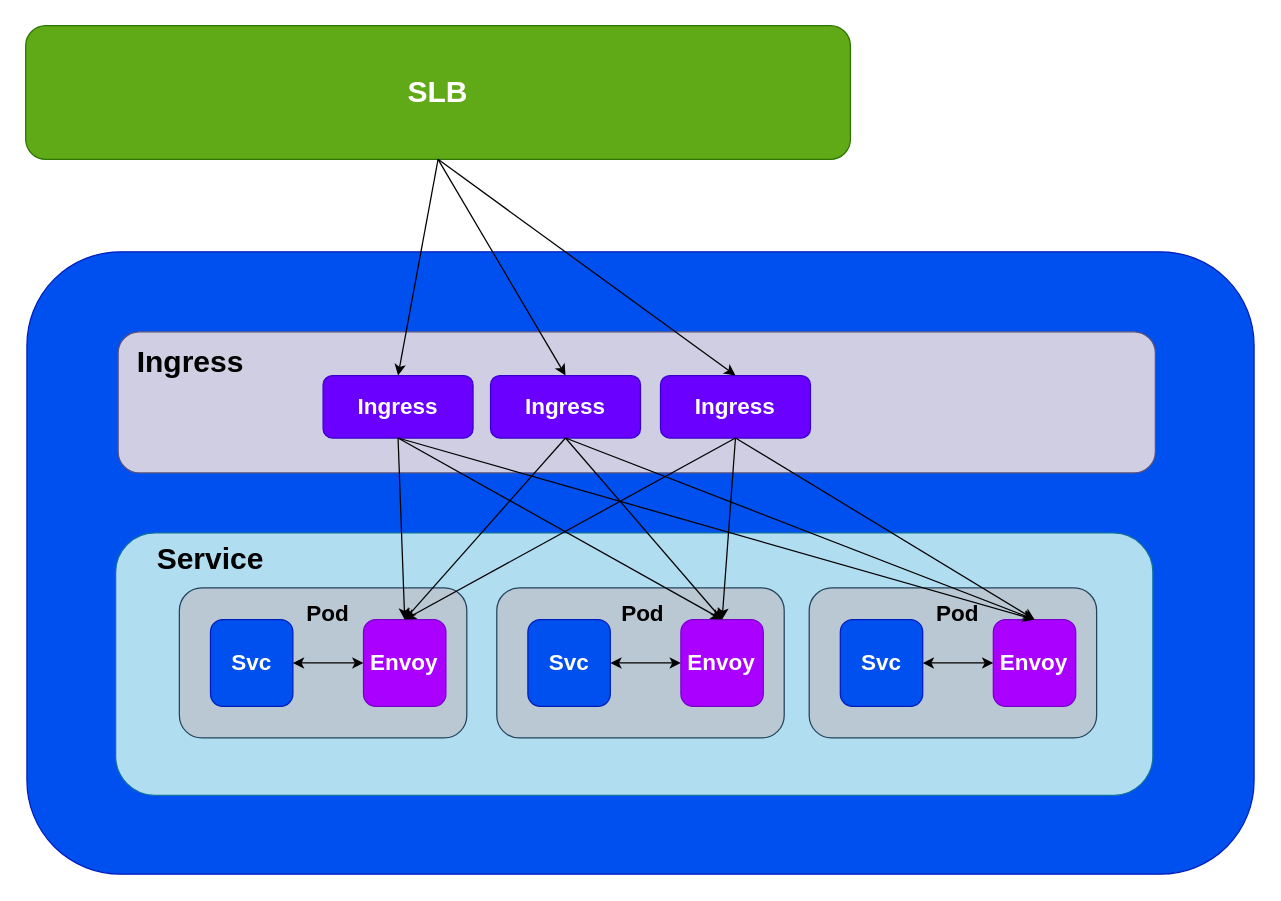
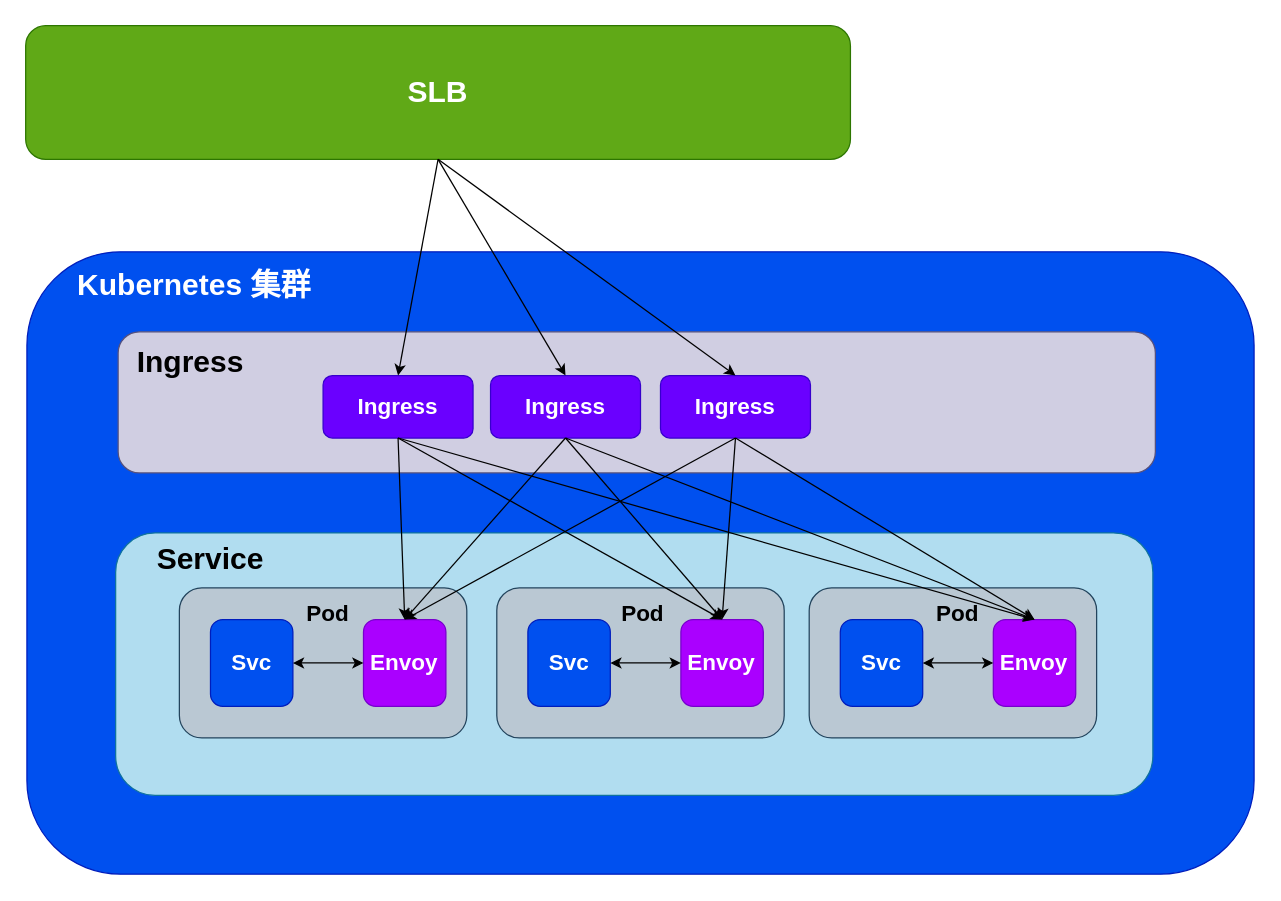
node "Kubernetes 集群": added
